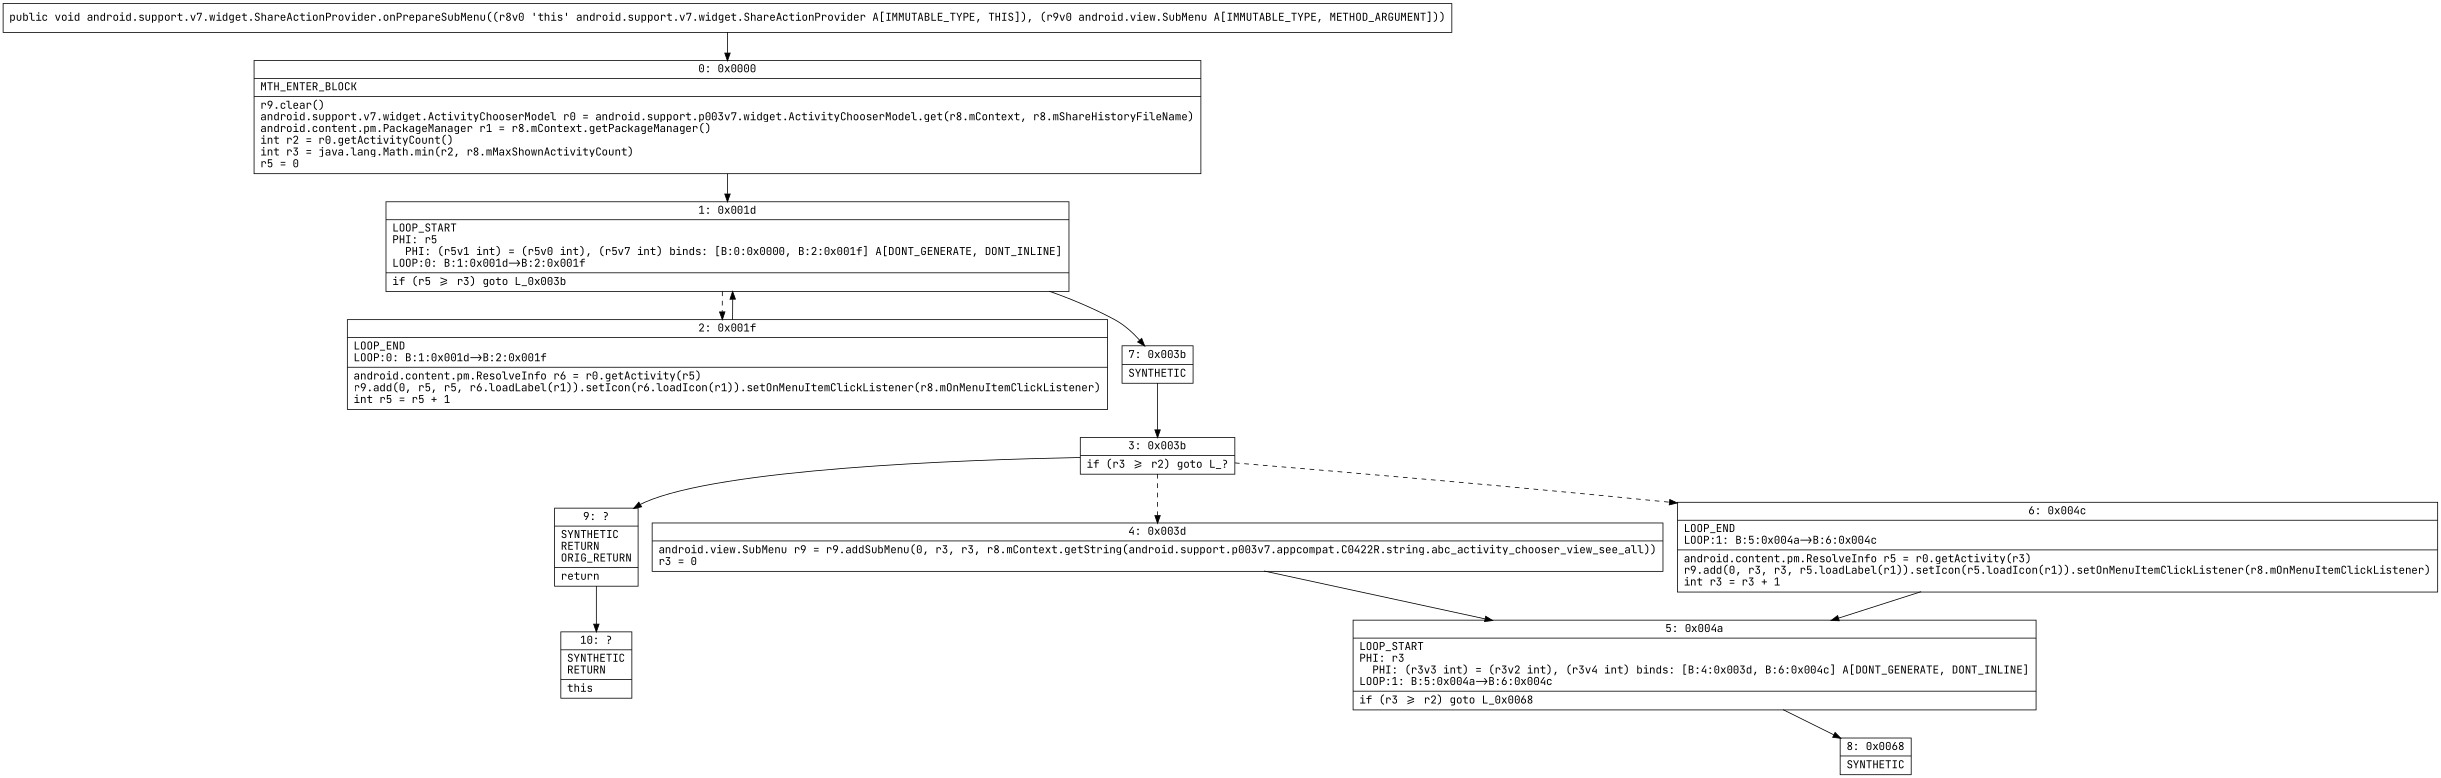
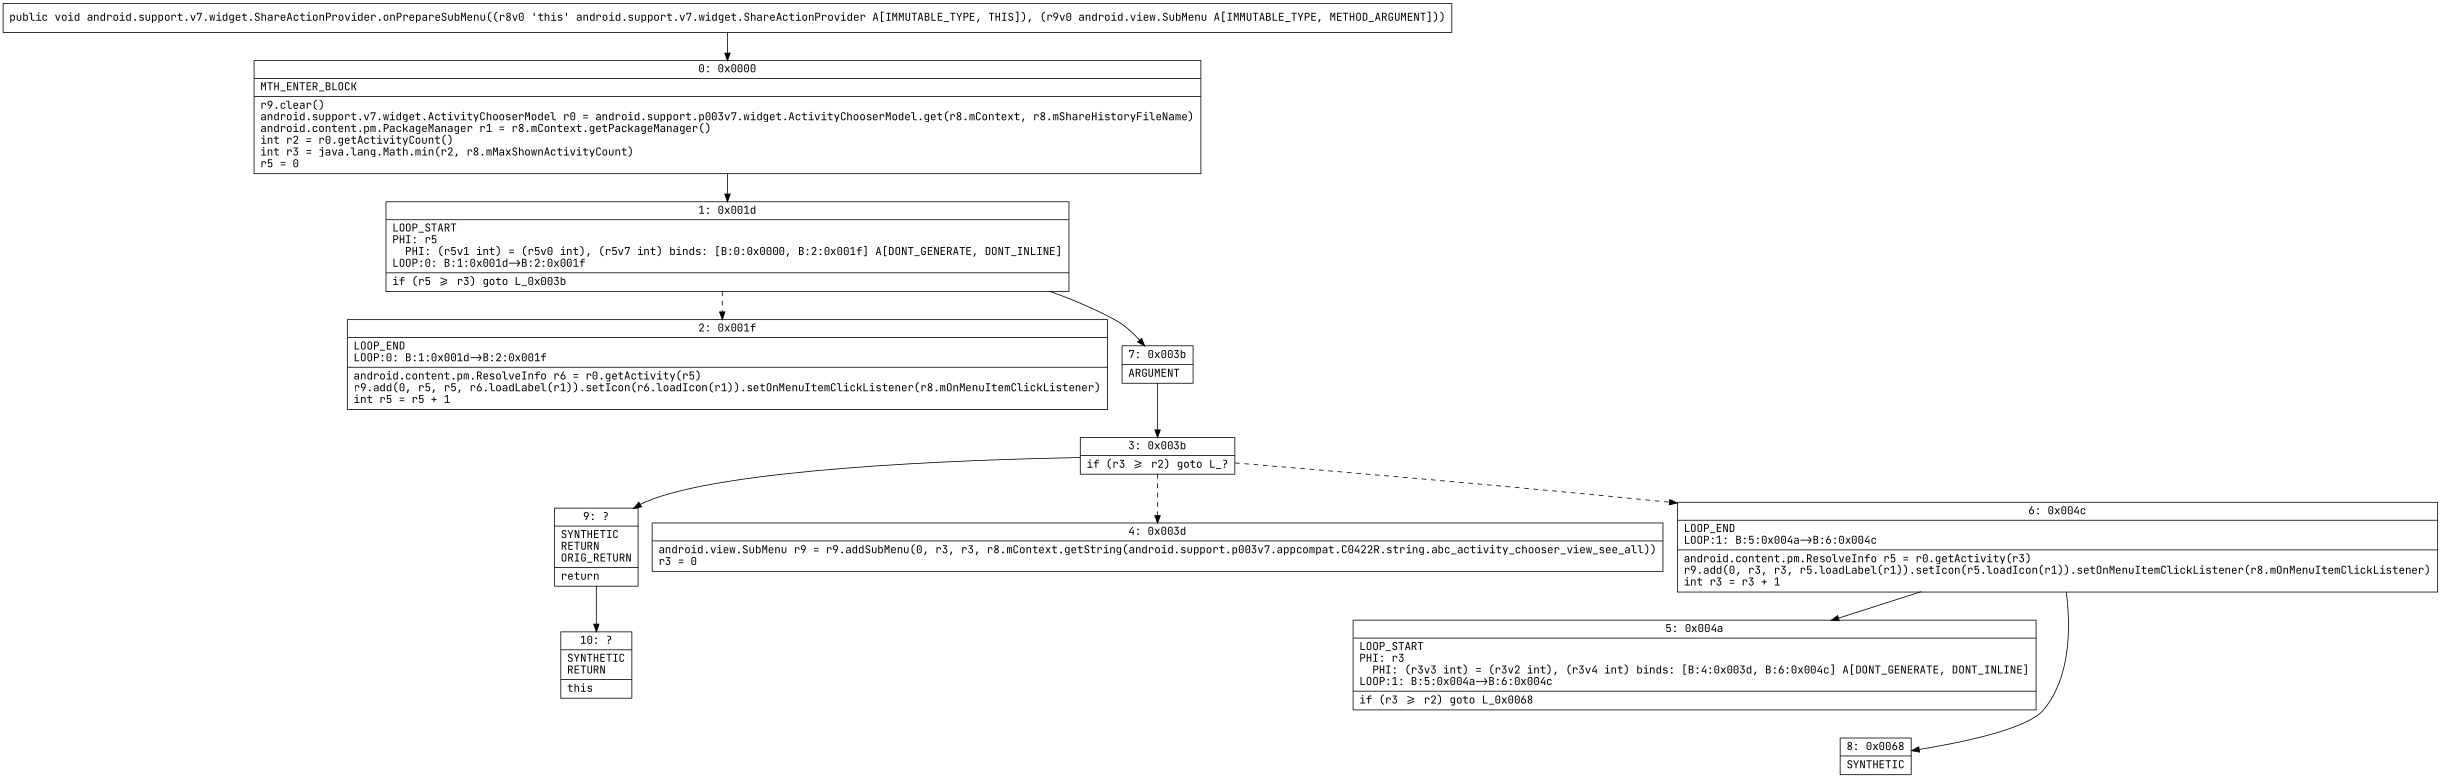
edge "2: 0x001f" -> "1: 0x001d": removed
node "7: 0x003b": text "SYNTHETIC" -> "ARGUMENT"
edge "4: 0x003d" -> "5: 0x004a": removed
edge "5: 0x004a" -> "8: 0x0068": now "6: 0x004c" -> "8: 0x0068"
